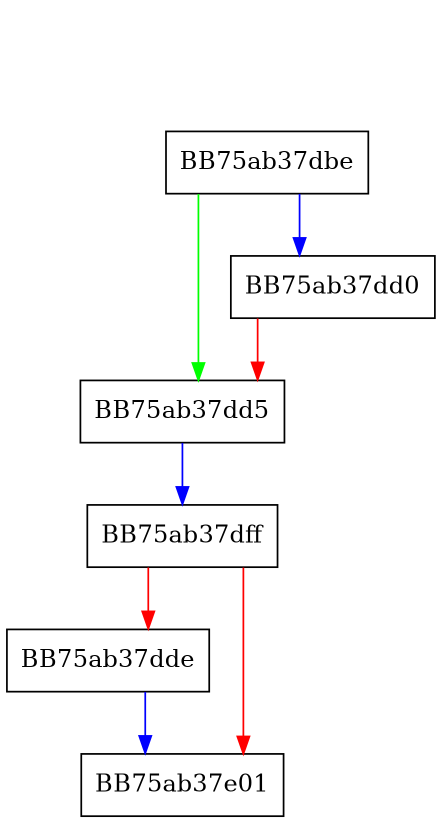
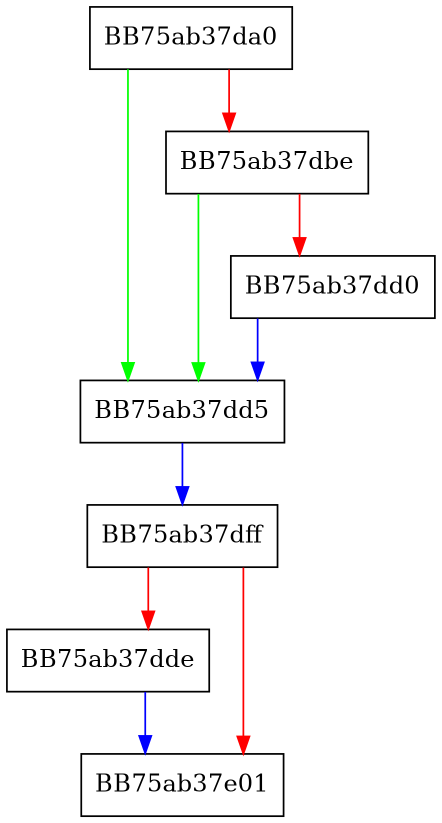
node "BB75ab37da0": added
edge "BB75ab37dbe" -> "BB75ab37dd0": color blue -> red
edge "BB75ab37dd0" -> "BB75ab37dd5": color red -> blue
